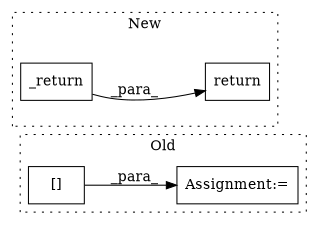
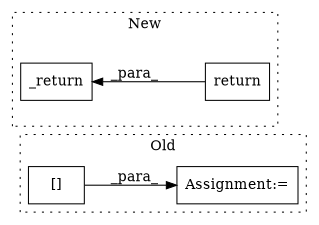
edge "_return" -> "return": reversed
